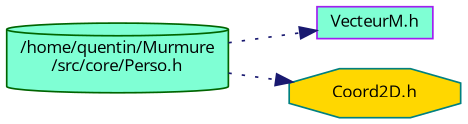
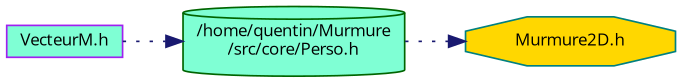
edge "/home/quentin/Murmure /src/core/Perso.h" -> "VecteurM.h": reversed
node "Coord2D.h": label "Coord2D.h" -> "Murmure2D.h"
